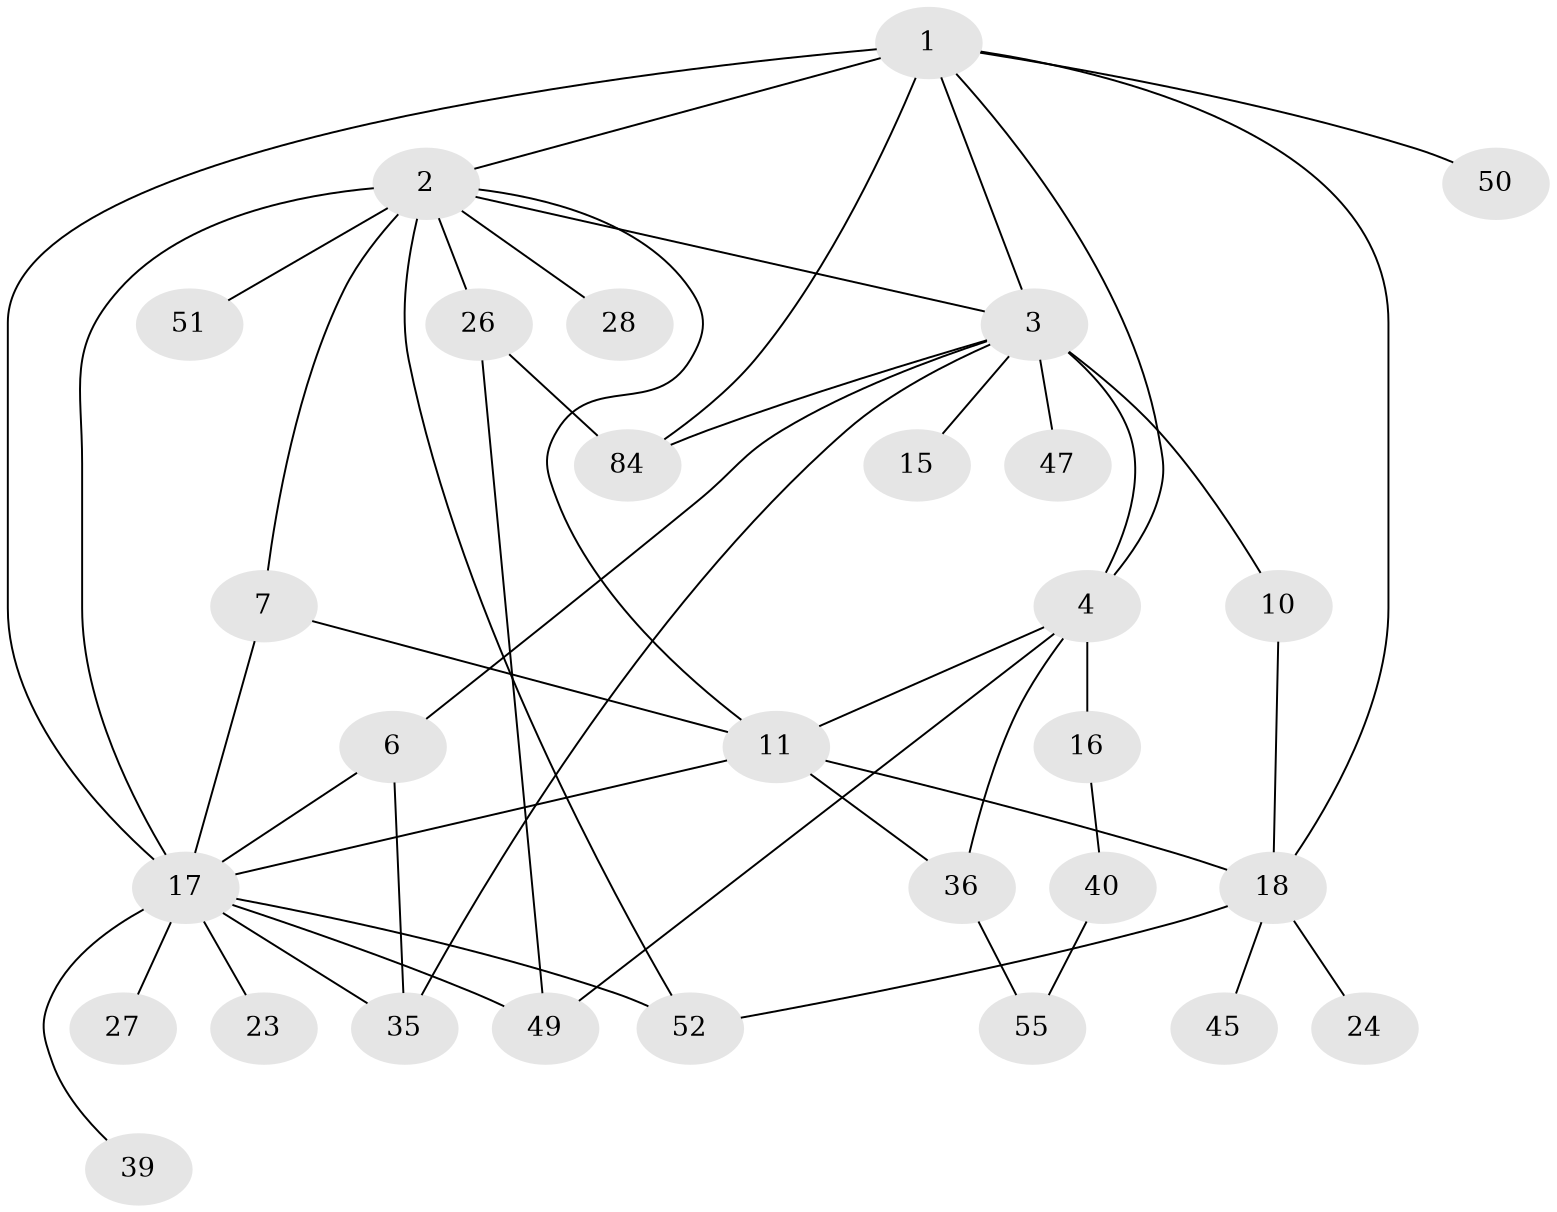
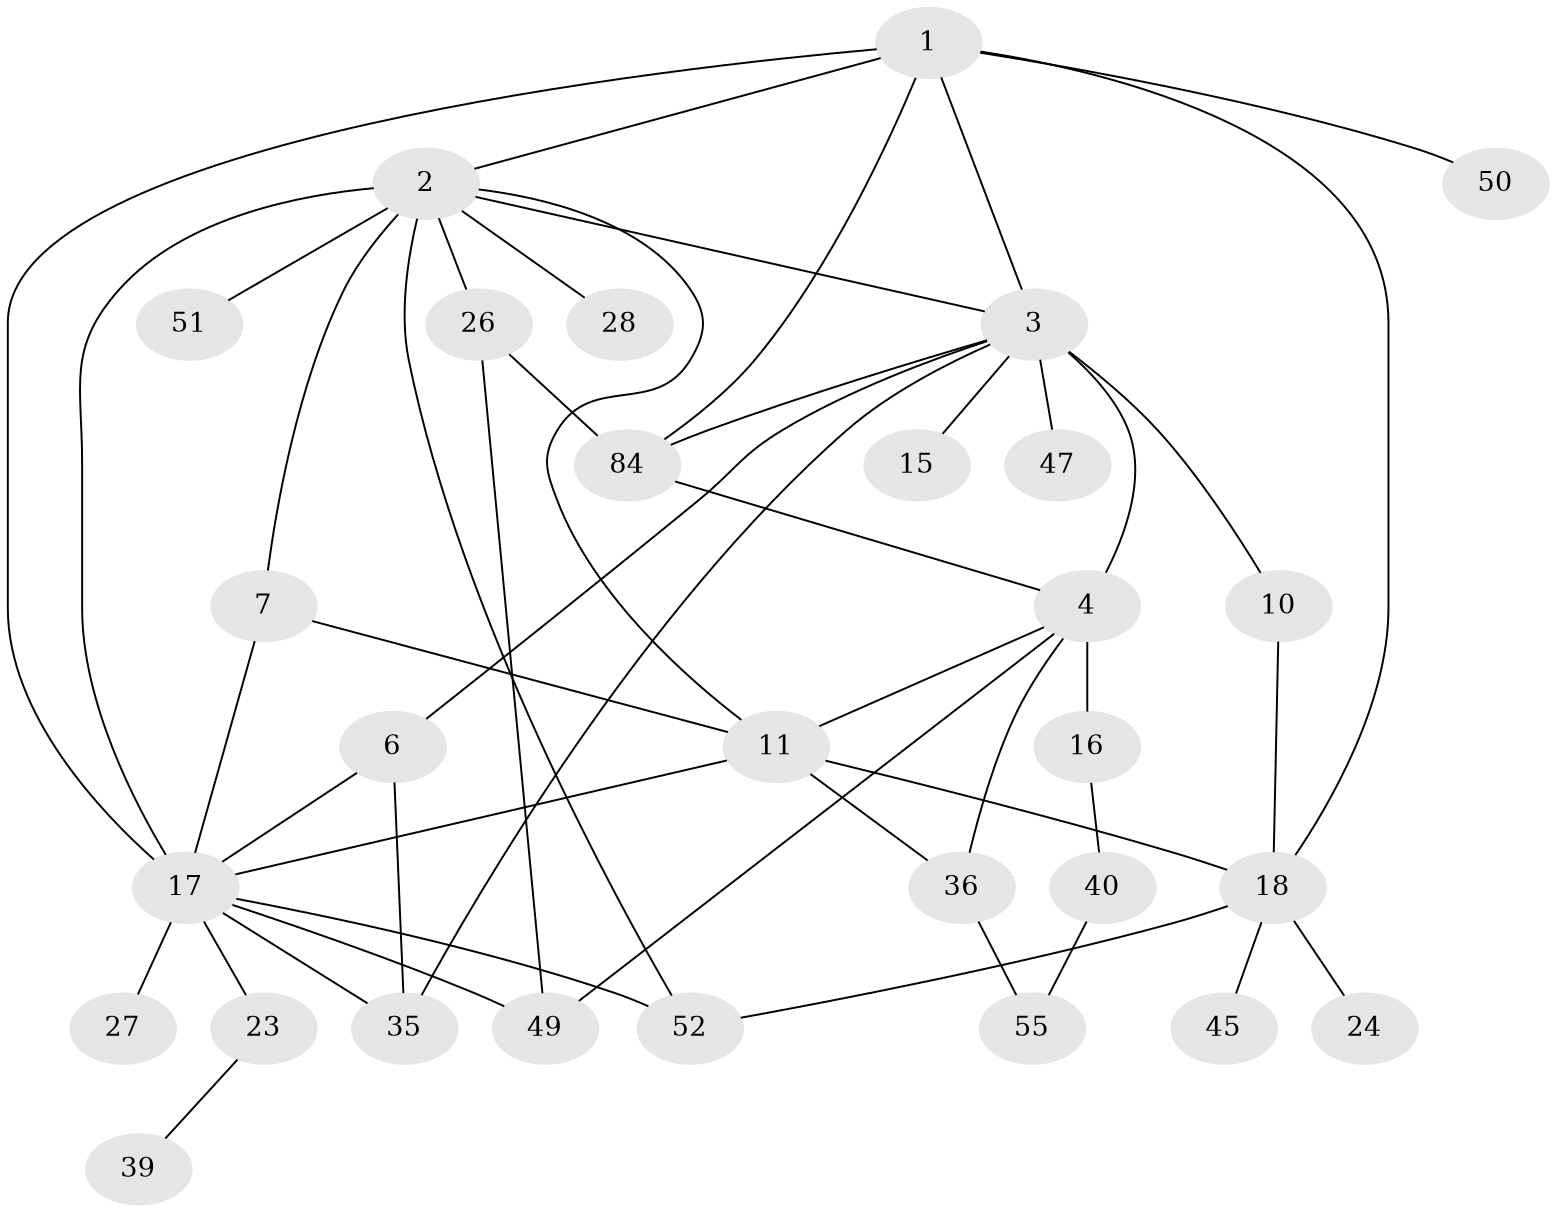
edge "1" -- "4": now "84" -- "4"
edge "17" -- "39": now "23" -- "39"
